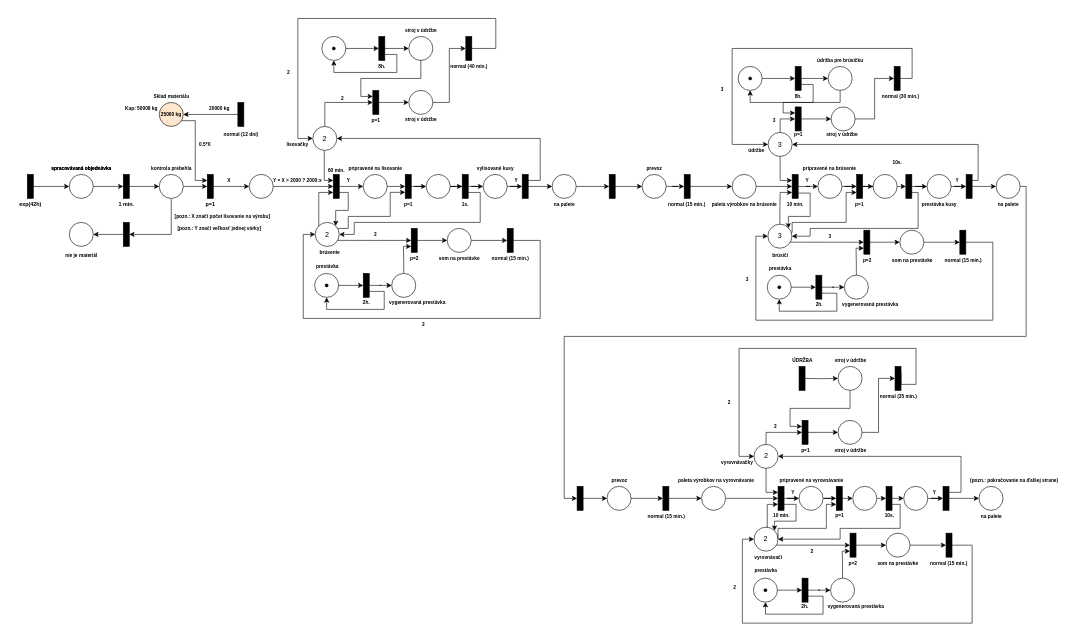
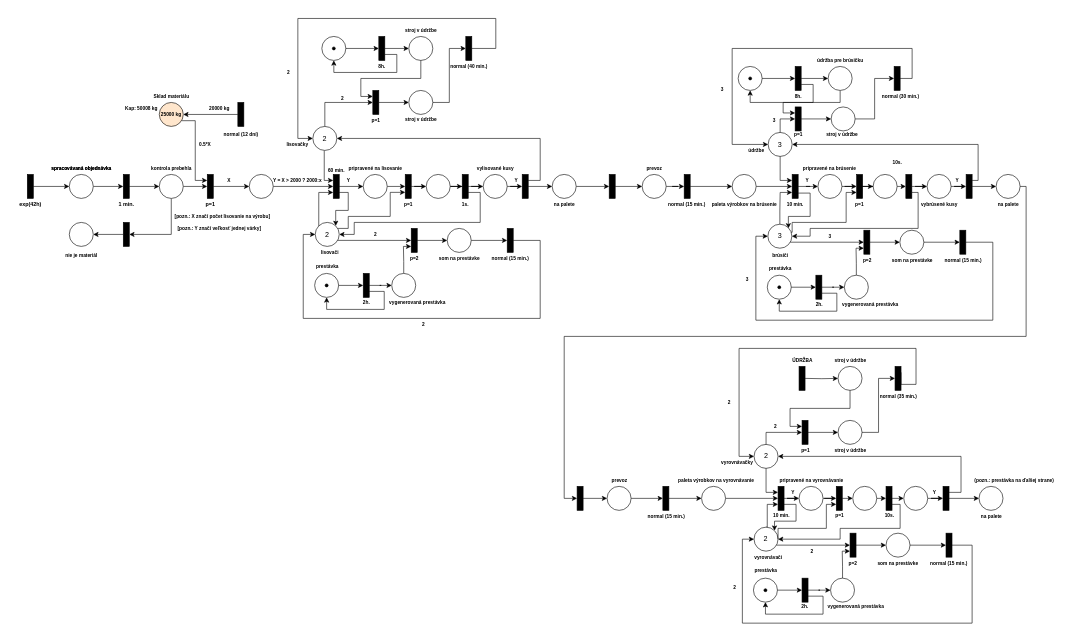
node "prestávka kusy": label "prestávka kusy" -> "vybrúsené kusy"
node "brúsenie": label "brúsenie" -> "lisovači"
node "(pozn.: pokračovanie na ďalšej strane)": label "(pozn.: pokračovanie na ďalšej strane)" -> "(pozn.: prestávka na ďalšej strane)"
